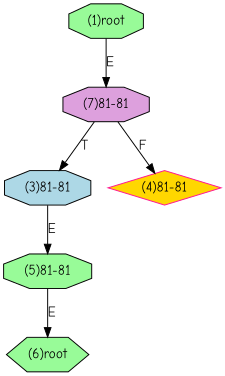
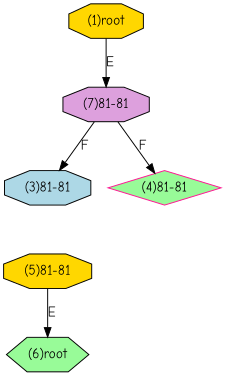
node "(1)root": fillcolor palegreen -> gold
edge "(7)81-81" -> "(3)81-81": label "T" -> "F"
node "(4)81-81": fillcolor gold -> palegreen
edge "(3)81-81" -> "(5)81-81": removed, label "E"
node "(5)81-81": fillcolor palegreen -> gold
